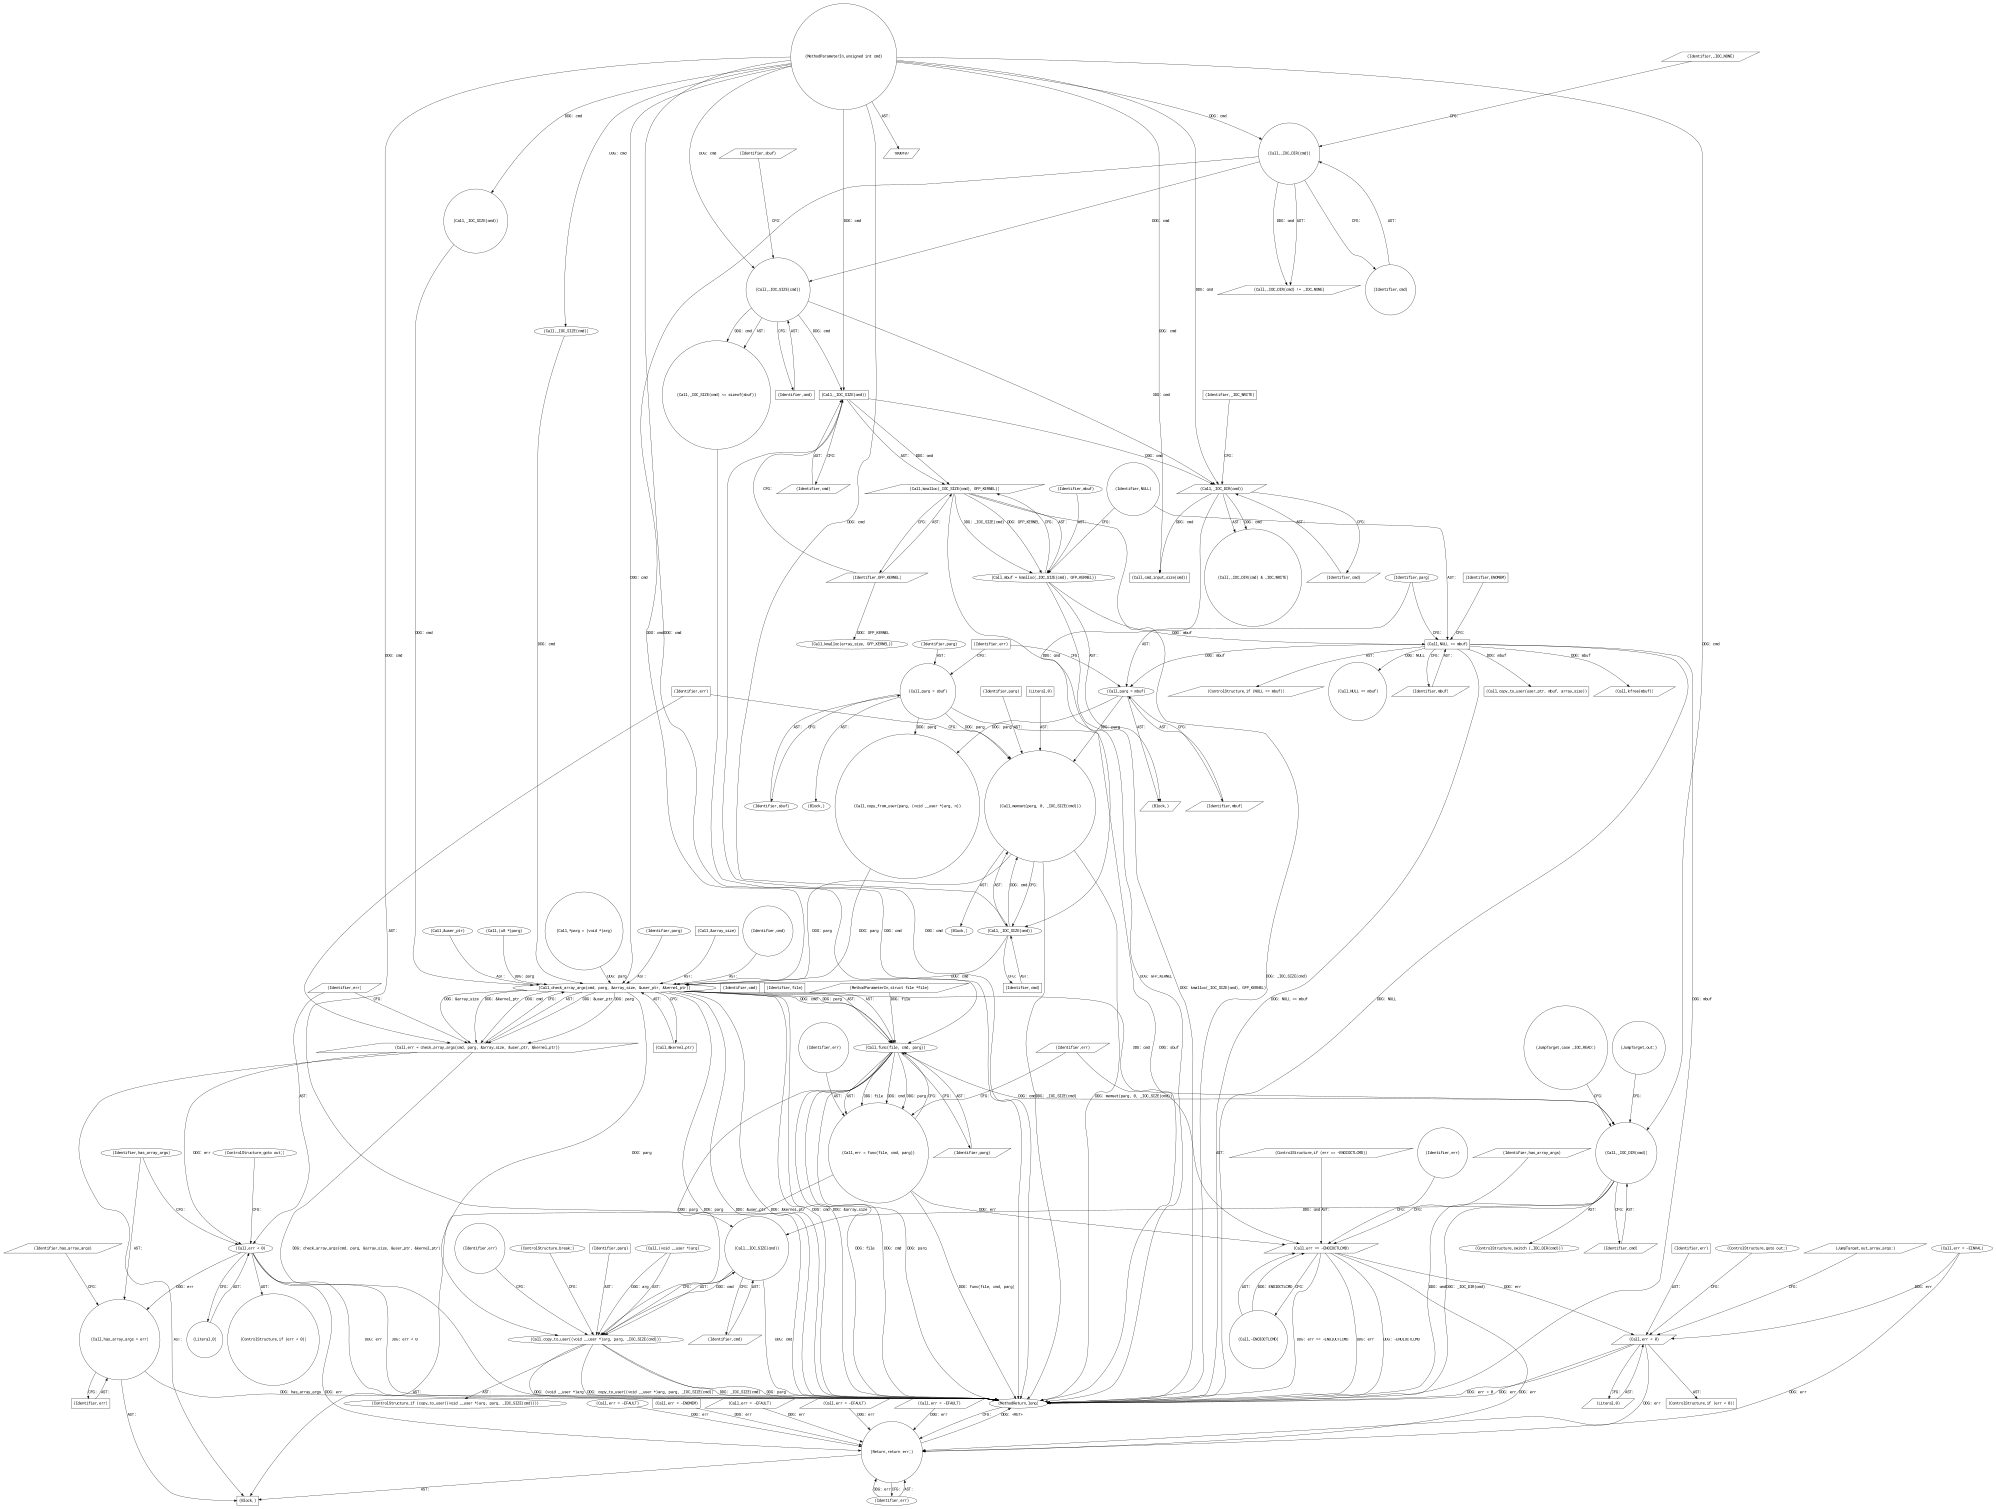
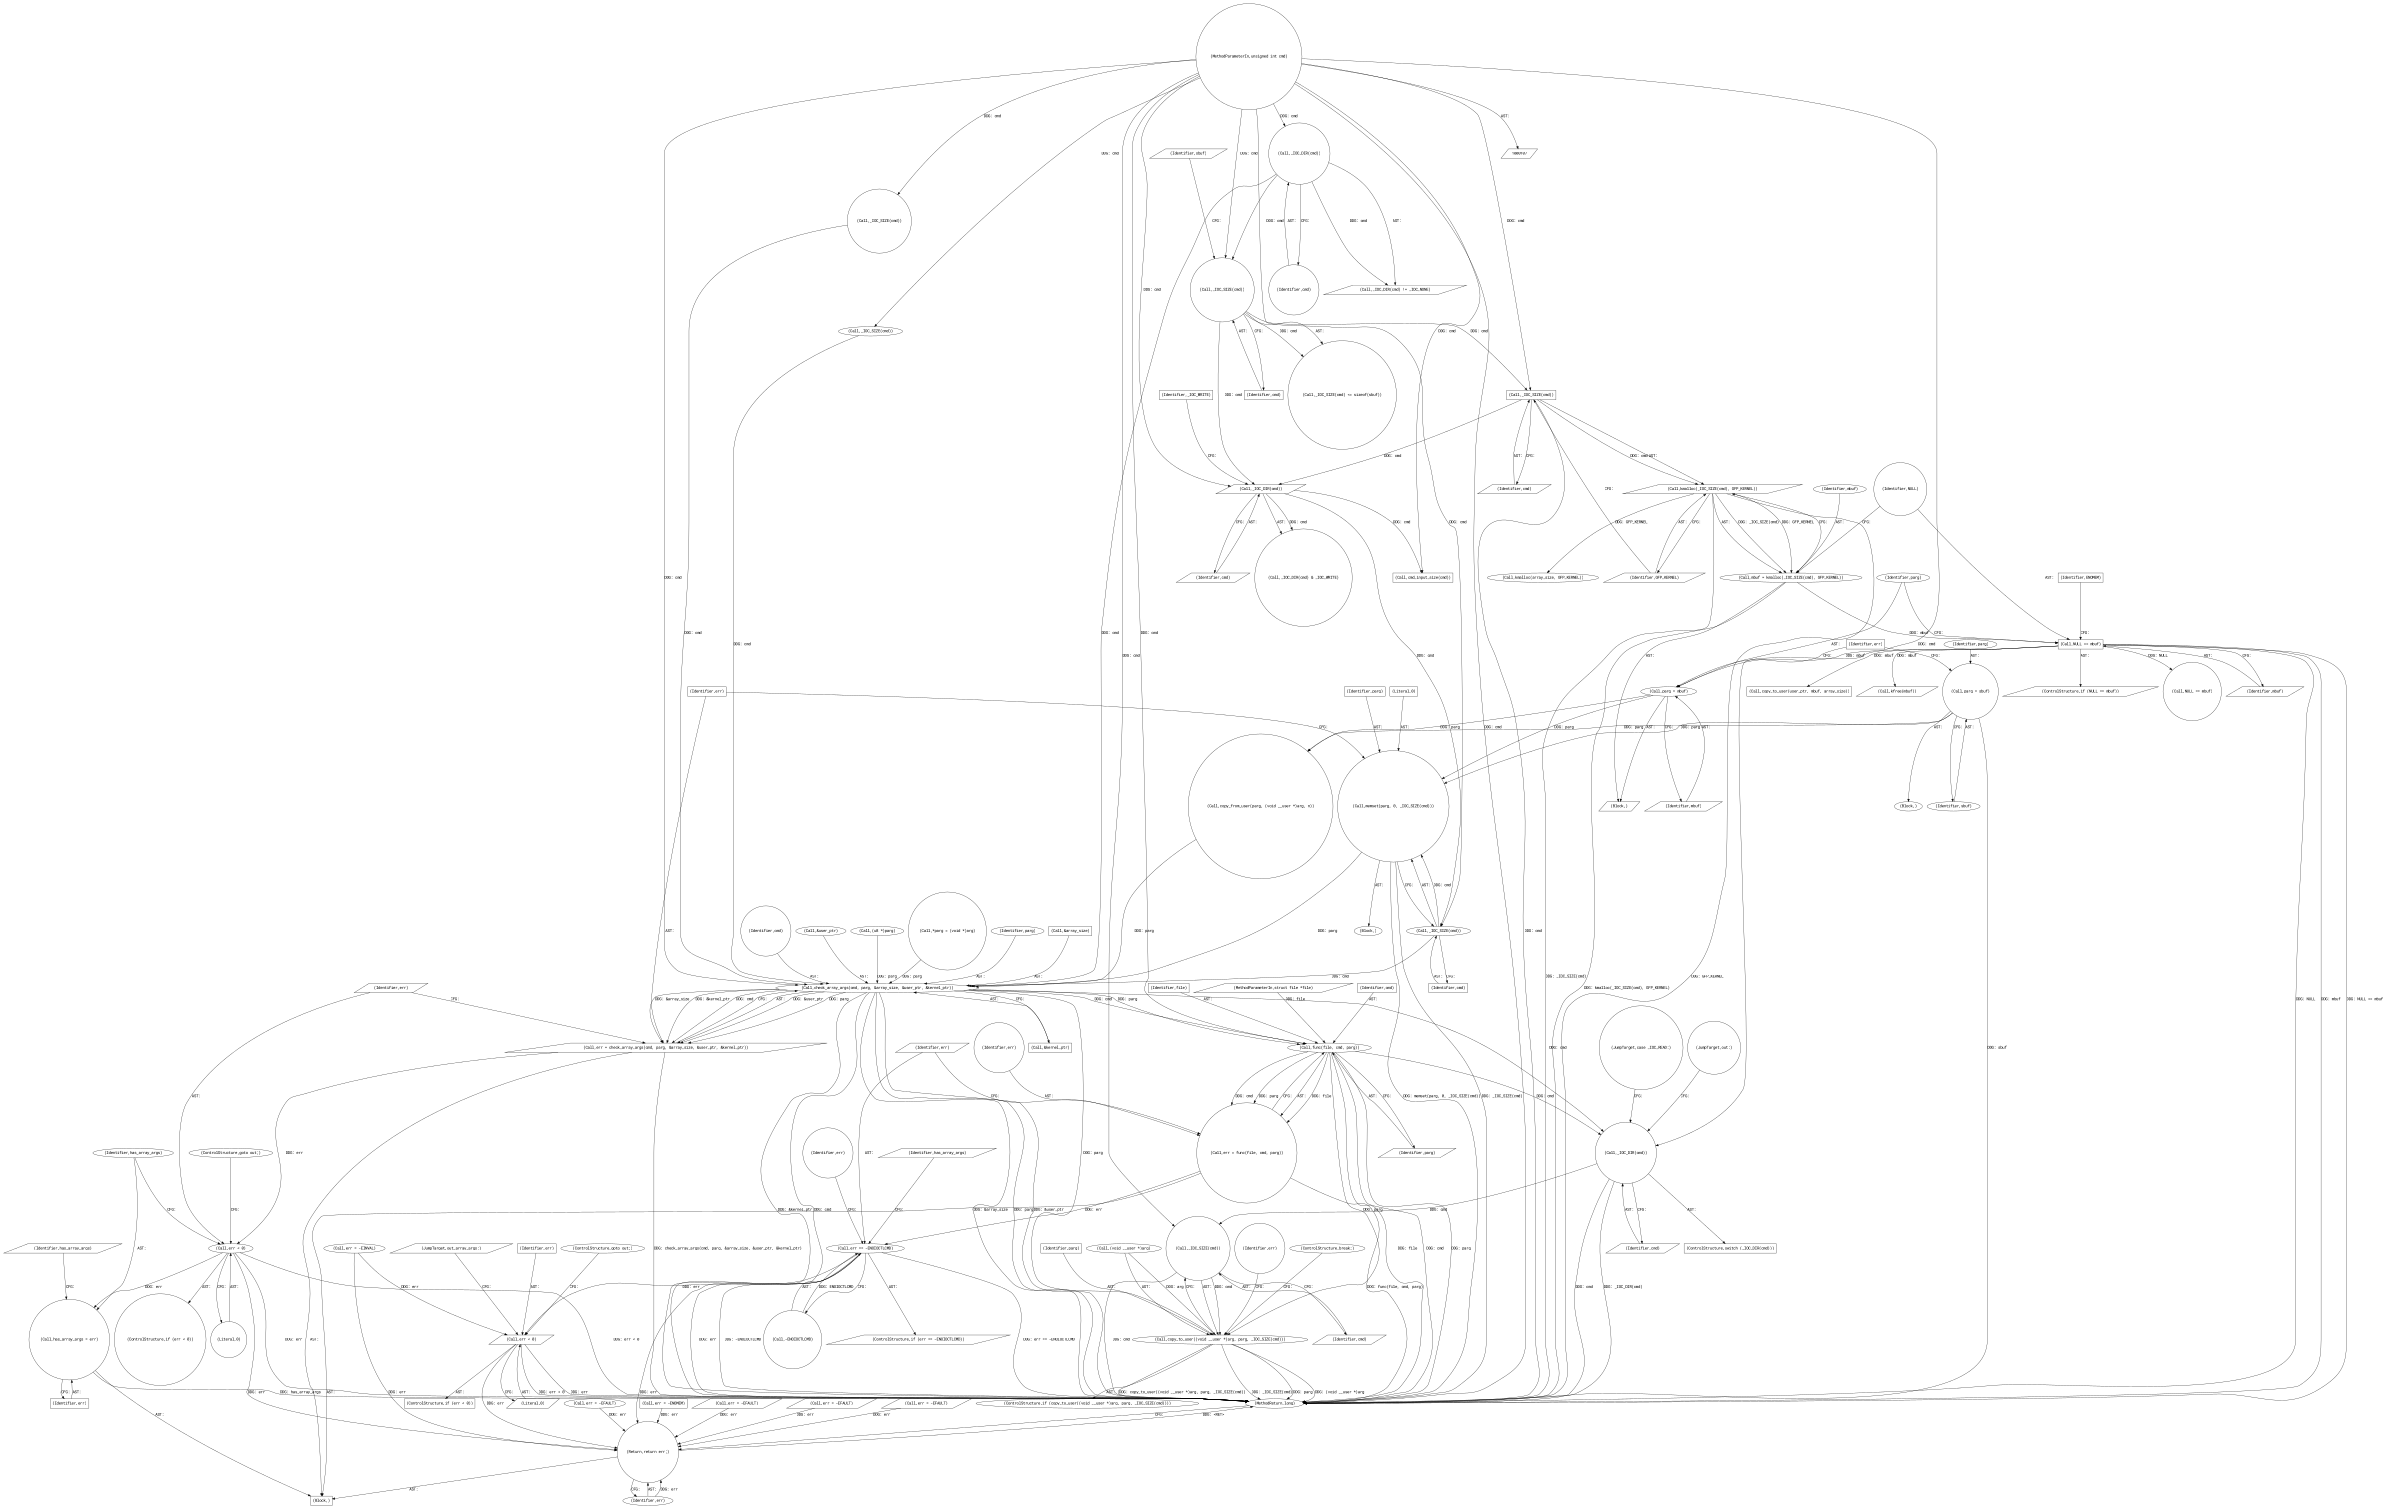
node "(Identifier,_IOC_NONE)": removed
edge "(Identifier,GFP_KERNEL)" -> "(Call,kmalloc(array_size, GFP_KERNEL))": now "(Call,kmalloc(_IOC_SIZE(cmd), GFP_KERNEL))" -> "(Call,kmalloc(array_size, GFP_KERNEL))"
edge "(Call,_IOC_SIZE(cmd) <= sizeof(sbuf))" -> "(MethodReturn,long)": now "(MethodParameterIn,unsigned int cmd)" -> "(MethodReturn,long)"
edge "(ControlStructure,if (err == -ENOIOCTLCMD))" -> "(Call,err == -ENOIOCTLCMD)": reversed
node "(Call,err == -ENOIOCTLCMD)": shape parallelogram -> ellipse
node "(ControlStructure,switch (_IOC_DIR(cmd)))": shape ellipse -> box
